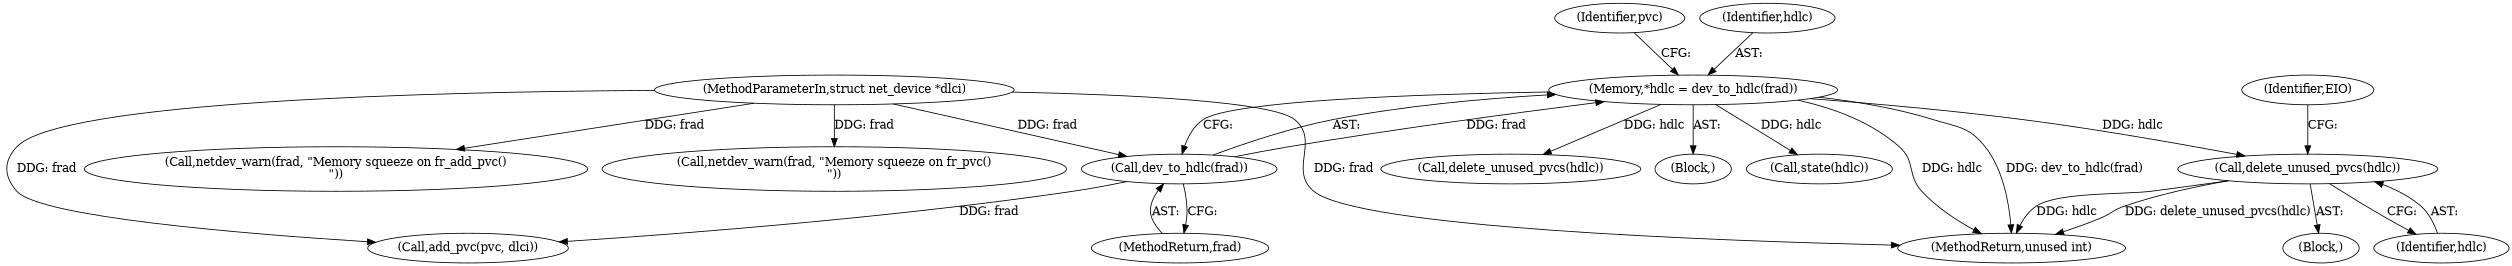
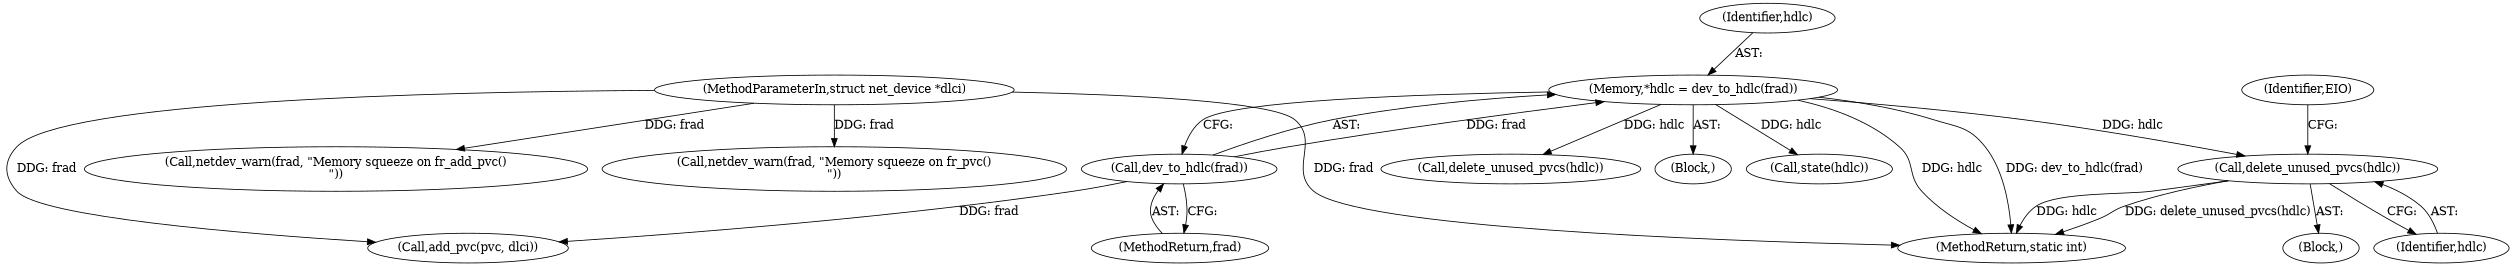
node "(Identifier,pvc)": removed
edge "(MethodParameterIn,struct net_device *dlci)" -> "(Call,dev_to_hdlc(frad))": removed, label "DDG: frad"
node "(MethodReturn,unused int)": label "(MethodReturn,unused int)" -> "(MethodReturn,static int)"
